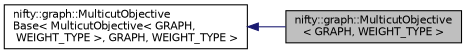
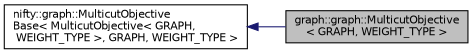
node "nifty::graph::MulticutObjective < GRAPH, WEIGHT_TYPE >": label "nifty::graph::MulticutObjective < GRAPH, WEIGHT_TYPE >" -> "graph::graph::MulticutObjective < GRAPH, WEIGHT_TYPE >"
